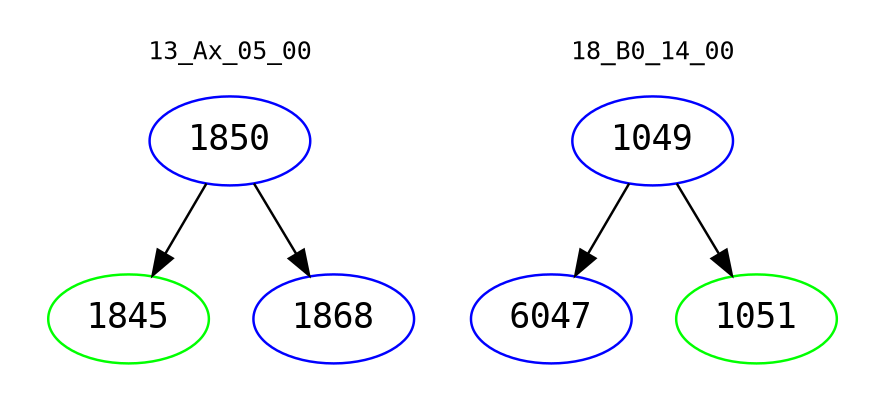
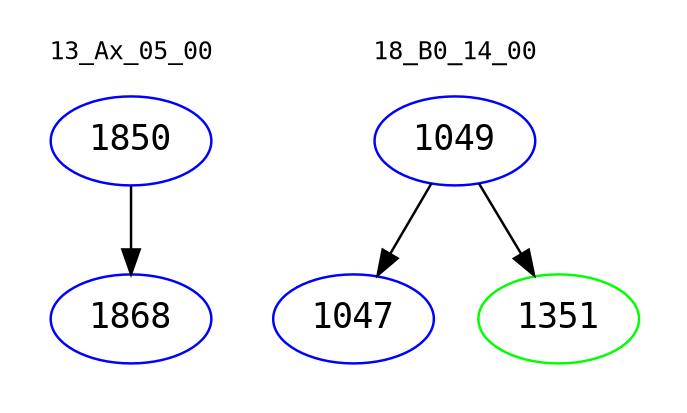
node "1845": removed
node "6047": label "6047" -> "1047"
node "1051": label "1051" -> "1351"
